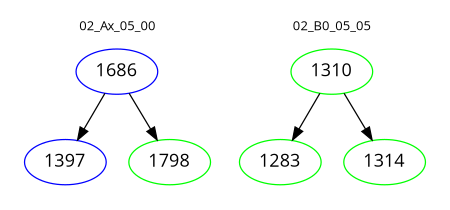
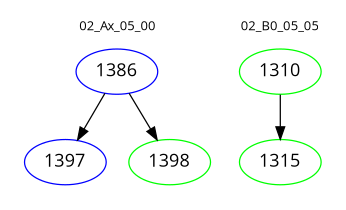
node "1686": label "1686" -> "1386"
node "1798": label "1798" -> "1398"
node "1283": removed
node "1314": label "1314" -> "1315"
